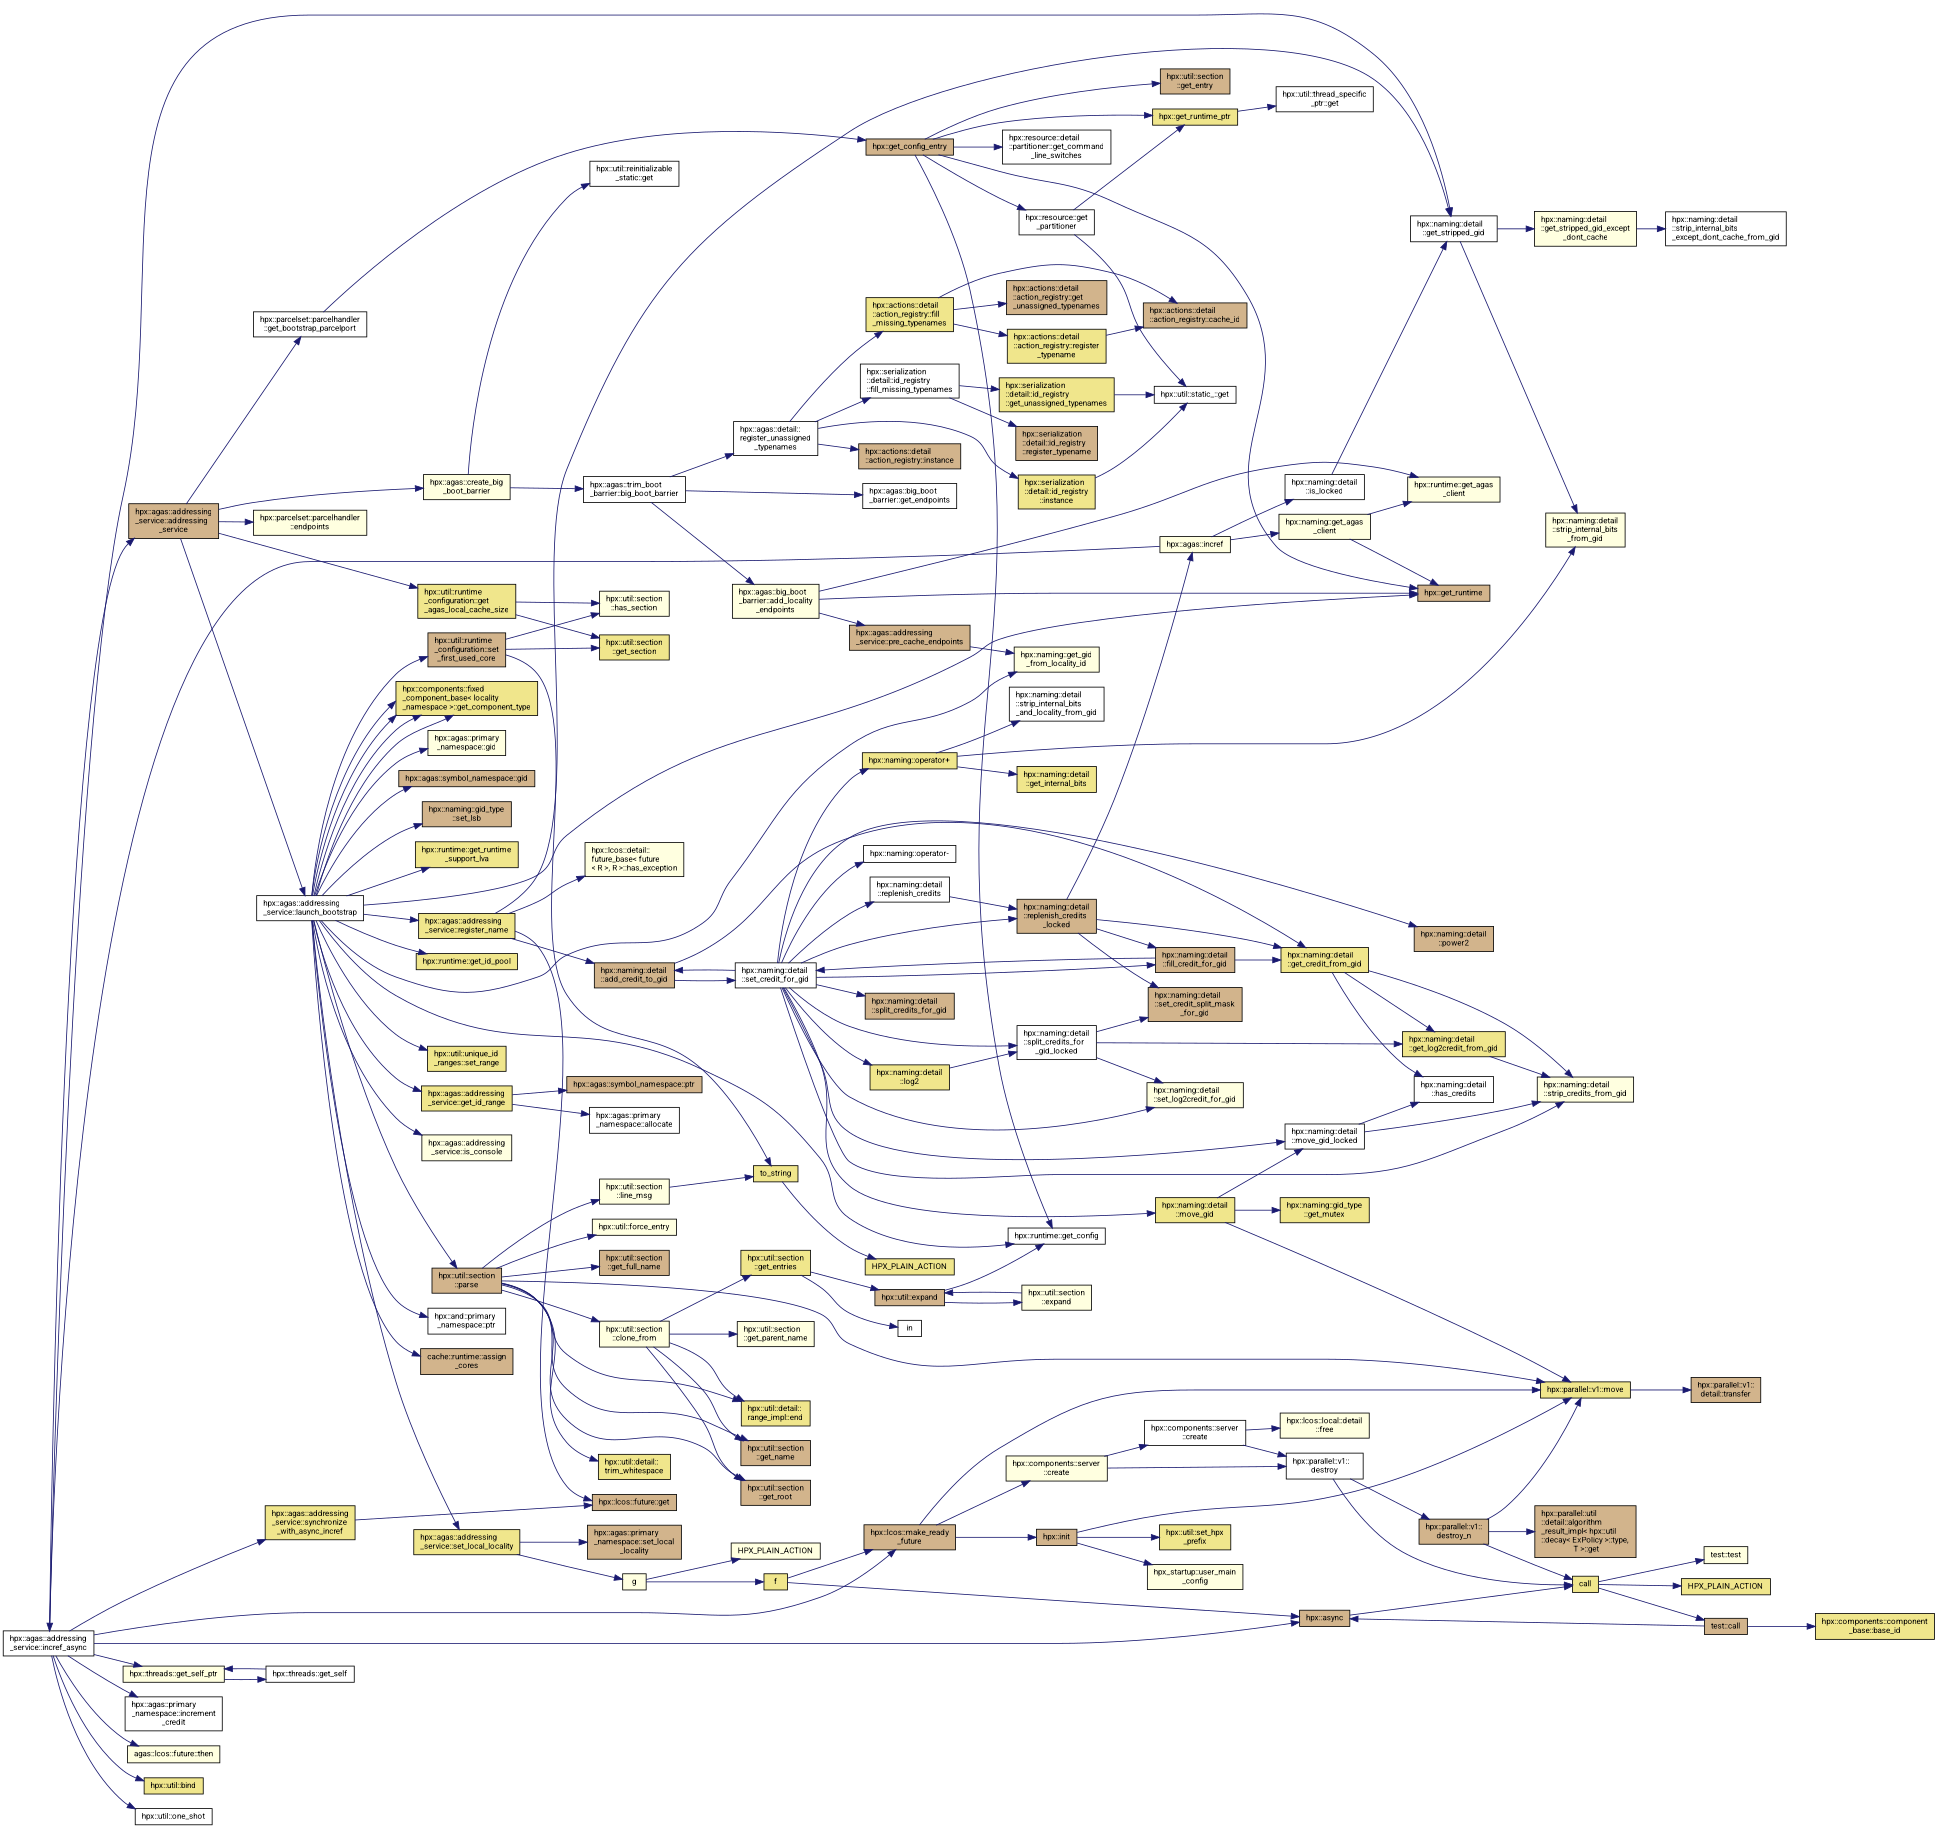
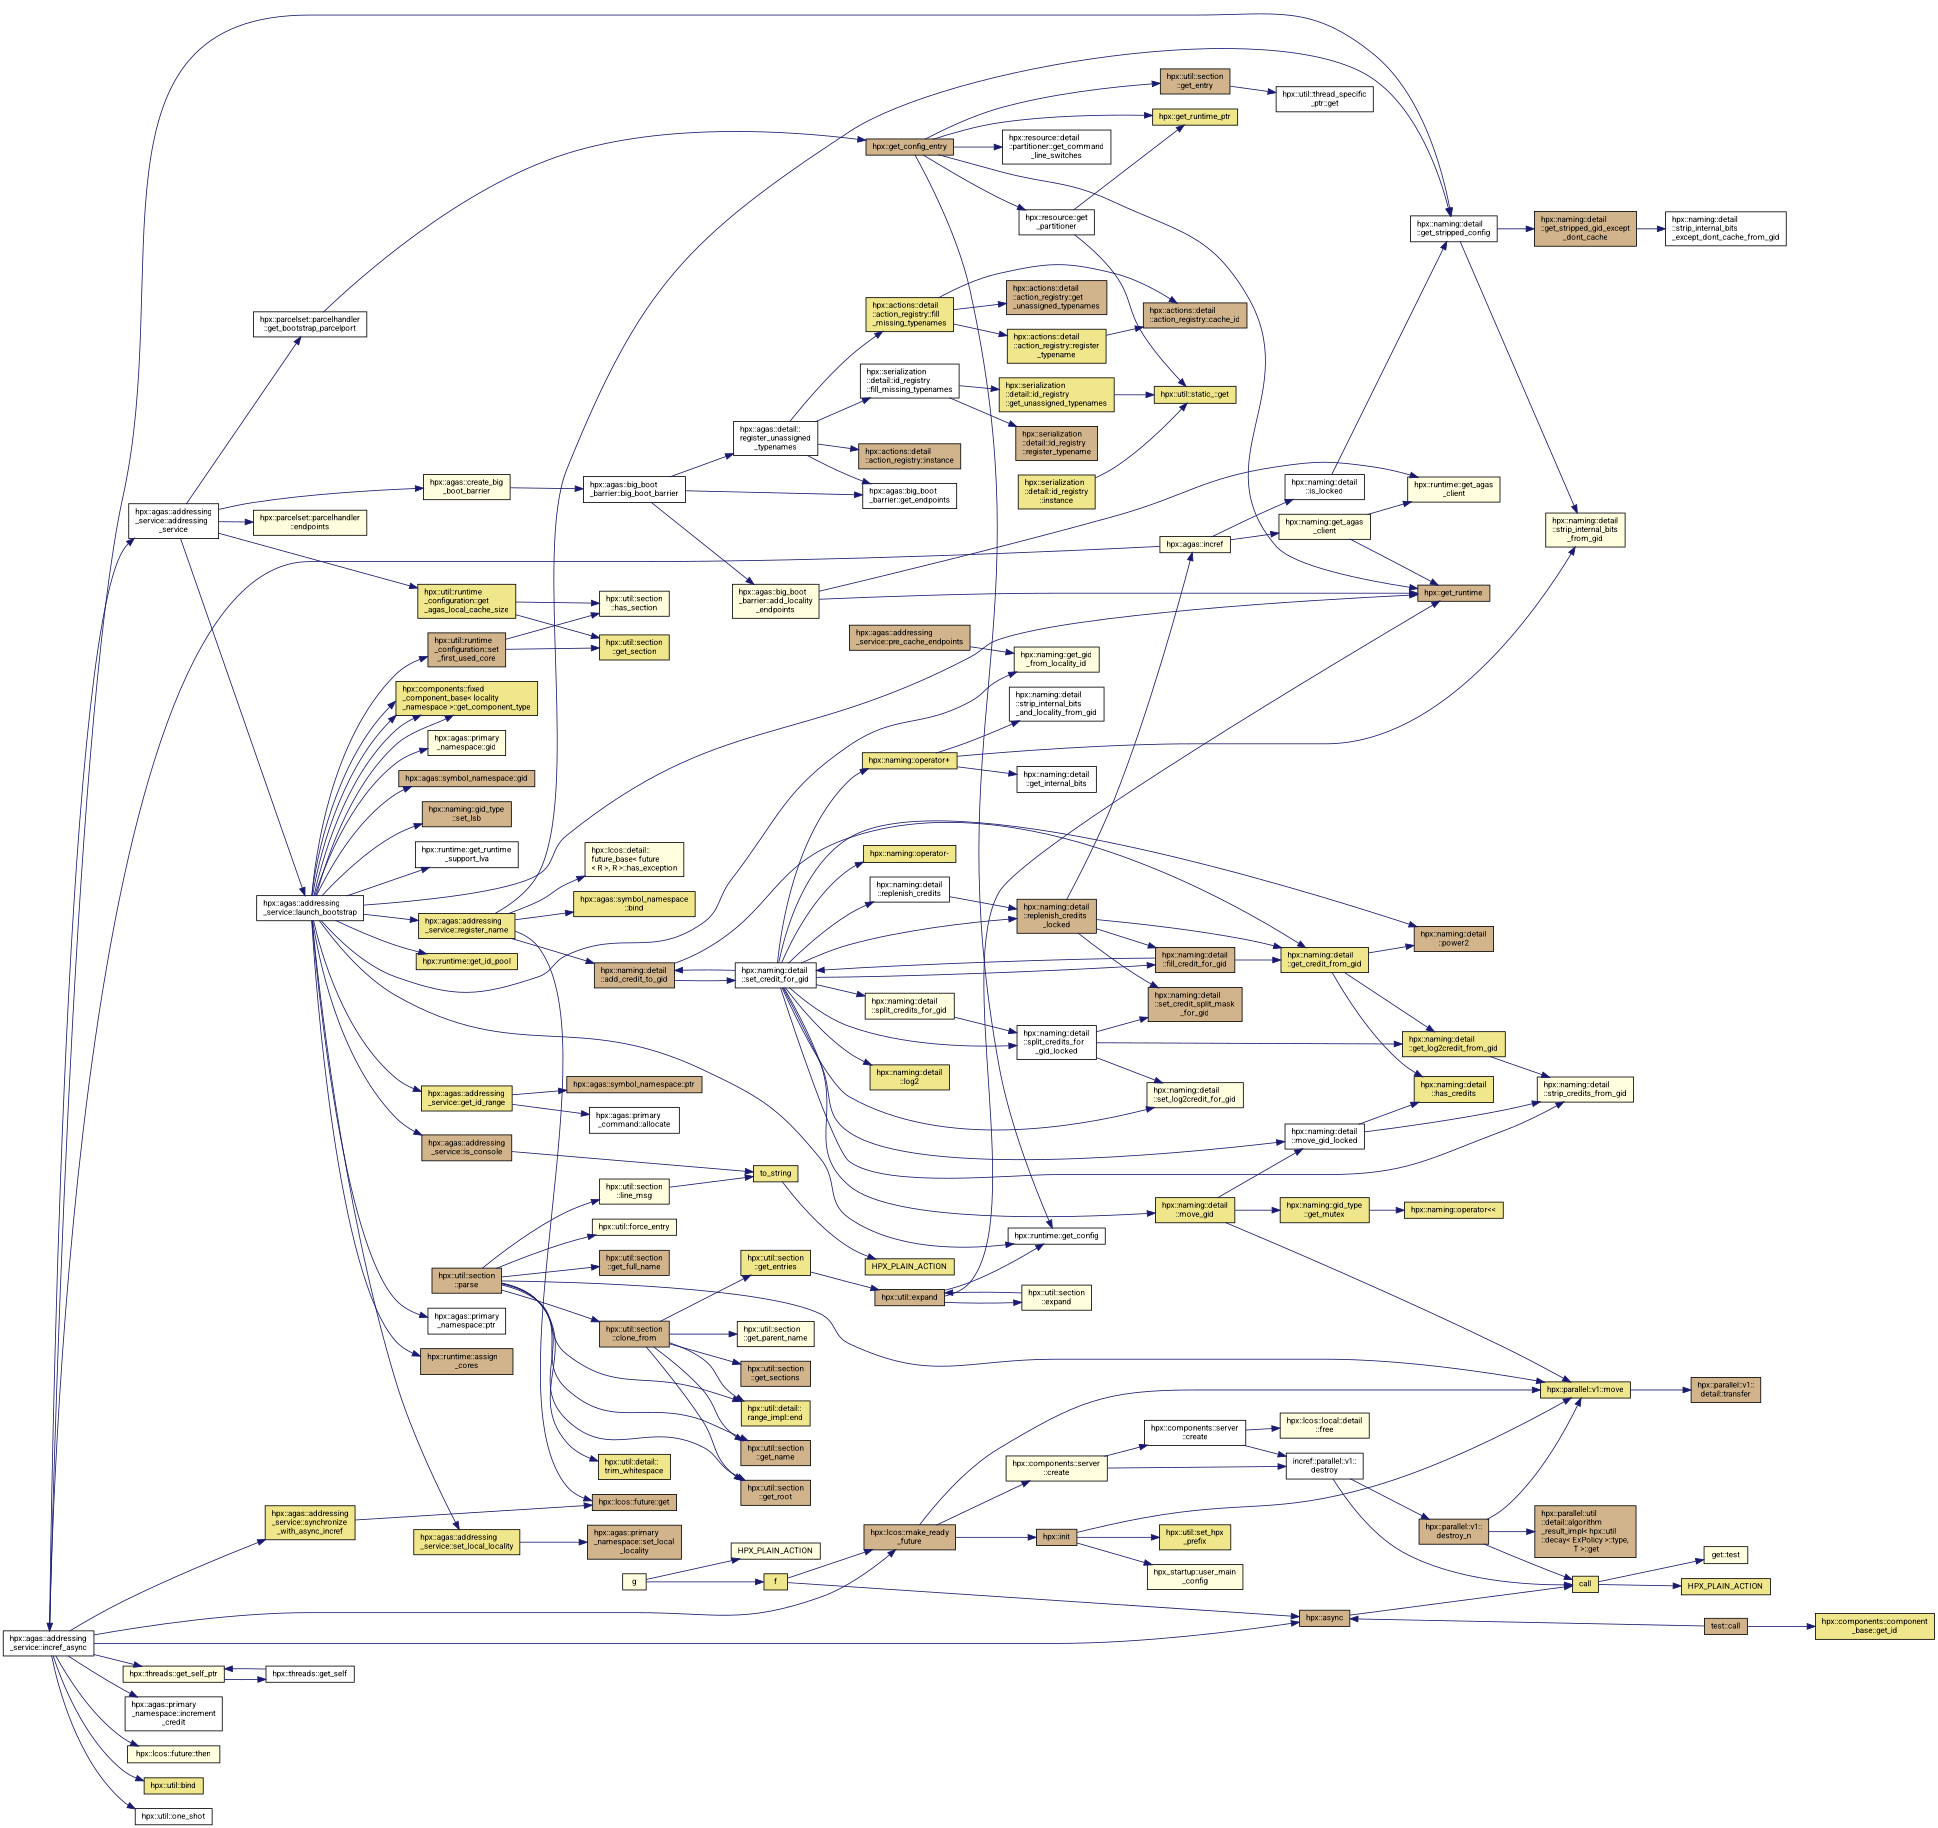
edge "hpx::get_runtime_ptr" -> "hpx::util::thread_specific _ptr::get": now "hpx::util::section ::get_entry" -> "hpx::util::thread_specific _ptr::get"
node "hpx::util::reinitializable _static::get": removed
node "hpx::naming::detail ::get_stripped_gid": label "hpx::naming::detail ::get_stripped_gid" -> "hpx::naming::detail ::get_stripped_config"
node "hpx::naming::detail ::get_stripped_gid_except _dont_cache": fillcolor lightyellow -> tan
node "hpx::util::static_::get": fillcolor white -> khaki
edge "hpx::agas::detail:: register_unassigned _typenames" -> "hpx::serialization ::detail::id_registry ::instance": now "hpx::agas::detail:: register_unassigned _typenames" -> "hpx::agas::big_boot _barrier::get_endpoints"
node "hpx::agas::trim_boot _barrier::big_boot_barrier": label "hpx::agas::trim_boot _barrier::big_boot_barrier" -> "hpx::agas::big_boot _barrier::big_boot_barrier"
node "hpx::agas::addressing _service::addressing _service": fillcolor tan -> white
edge "hpx::agas::big_boot _barrier::add_locality _endpoints" -> "hpx::agas::addressing _service::pre_cache_endpoints": removed
node "hpx::naming::detail ::get_internal_bits": fillcolor khaki -> white
node "hpx::naming::operator-": fillcolor white -> khaki
node "hpx::runtime::get_runtime _support_lva": fillcolor khaki -> white
edge "hpx::util::expand" -> "hpx::get_runtime": added
node "hpx::agas::symbol_namespace ::bind": added
edge "hpx::util::runtime _configuration::set _first_used_core" -> "to_string": now "hpx::agas::addressing _service::is_console" -> "to_string"
node "hpx::naming::detail ::split_credits_for_gid": fillcolor tan -> lightyellow
edge "hpx::naming::detail ::get_credit_from_gid" -> "hpx::naming::detail ::strip_credits_from_gid": now "hpx::naming::detail ::get_credit_from_gid" -> "hpx::naming::detail ::power2"
node "hpx::util::unique_id _ranges::set_range": removed
edge "hpx::naming::detail ::log2" -> "hpx::naming::detail ::split_credits_for _gid_locked": now "hpx::naming::detail ::split_credits_for_gid" -> "hpx::naming::detail ::split_credits_for _gid_locked"
node "hpx::naming::detail ::has_credits": fillcolor white -> khaki
edge "hpx::agas::addressing _service::launch_bootstrap" -> "hpx::util::section ::parse": removed
node "hpx::agas::primary _namespace::allocate": label "hpx::agas::primary _namespace::allocate" -> "hpx::agas::primary _command::allocate"
node "hpx::agas::addressing _service::is_console": fillcolor lightyellow -> tan
node "hpx::naming::operator<<": added
node "hpx::and::primary _namespace::ptr": label "hpx::and::primary _namespace::ptr" -> "hpx::agas::primary _namespace::ptr"
node "in": removed
node "hpx::util::section ::clone_from": fillcolor lightyellow -> tan
node "cache::runtime::assign _cores": label "cache::runtime::assign _cores" -> "hpx::runtime::assign _cores"
node "hpx::util::section ::get_sections": added
node "hpx::parallel::v1:: destroy": label "hpx::parallel::v1:: destroy" -> "incref::parallel::v1:: destroy"
node "test::test": label "test::test" -> "get::test"
edge "hpx::agas::addressing _service::set_local_locality" -> "g": removed
edge "call" -> "test::call": removed
node "hpx::components::component _base::base_id": label "hpx::components::component _base::base_id" -> "hpx::components::component _base::get_id"
node "agas::lcos::future::then": label "agas::lcos::future::then" -> "hpx::lcos::future::then"
